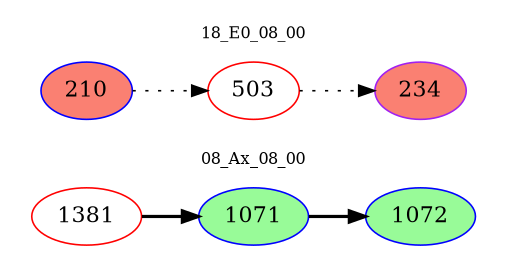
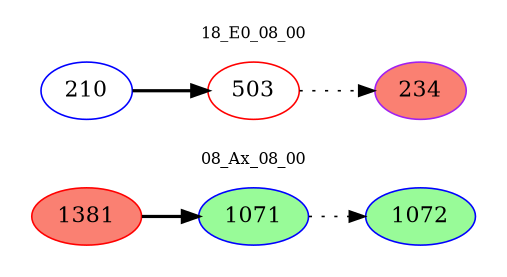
node "210": fillcolor salmon -> white
edge "210" -> "503": style dotted -> bold
node "1381": fillcolor white -> salmon
edge "1071" -> "1072": style bold -> dotted
